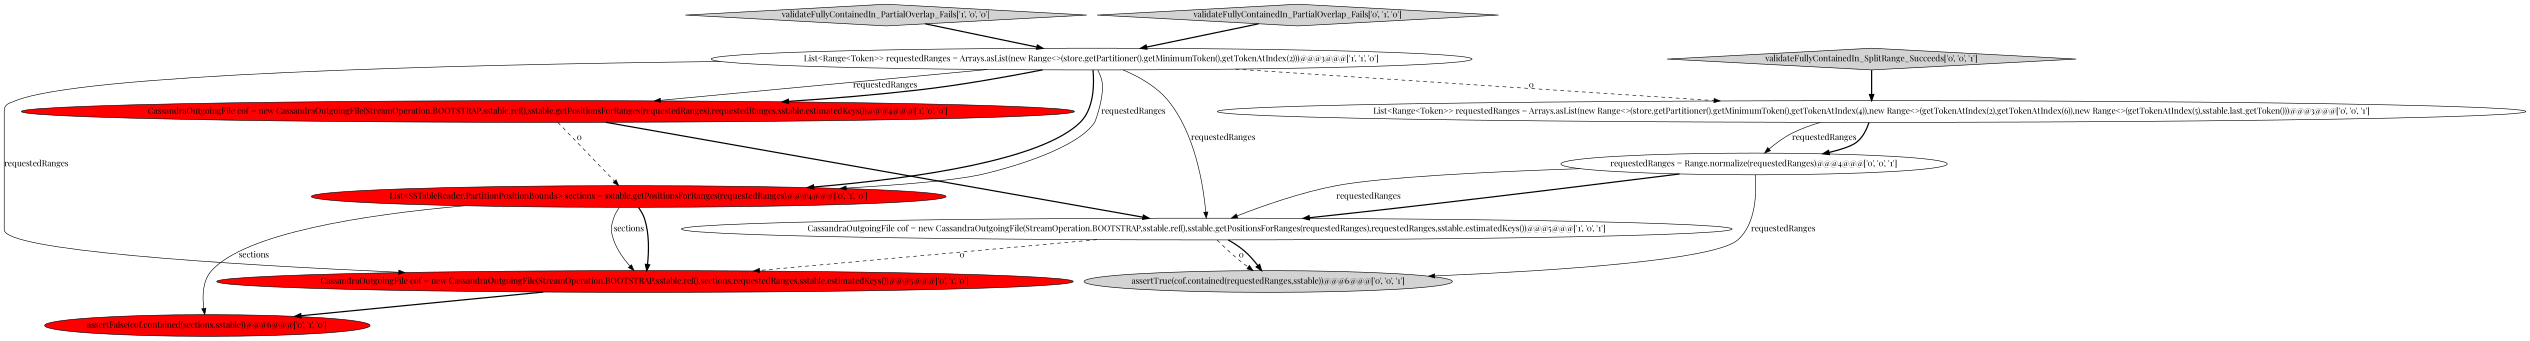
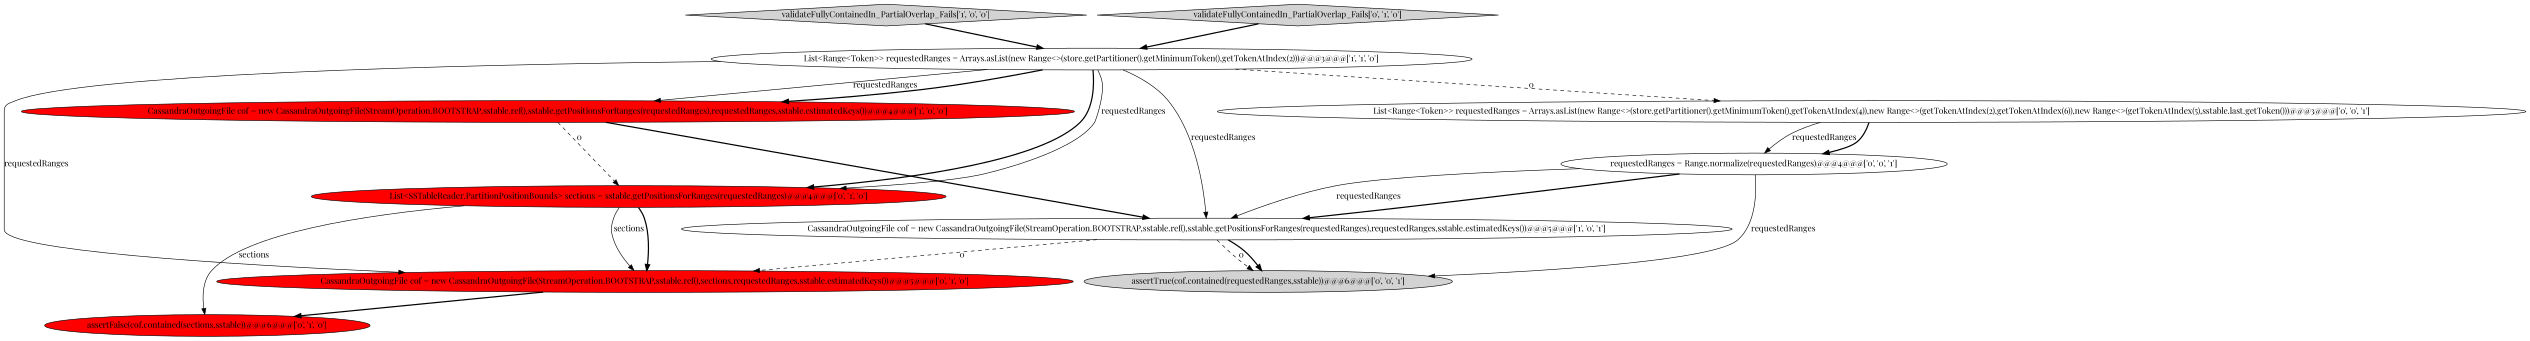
node "validateFullyContainedIn_SplitRange_Succeeds['0', '0', '1']": removed
